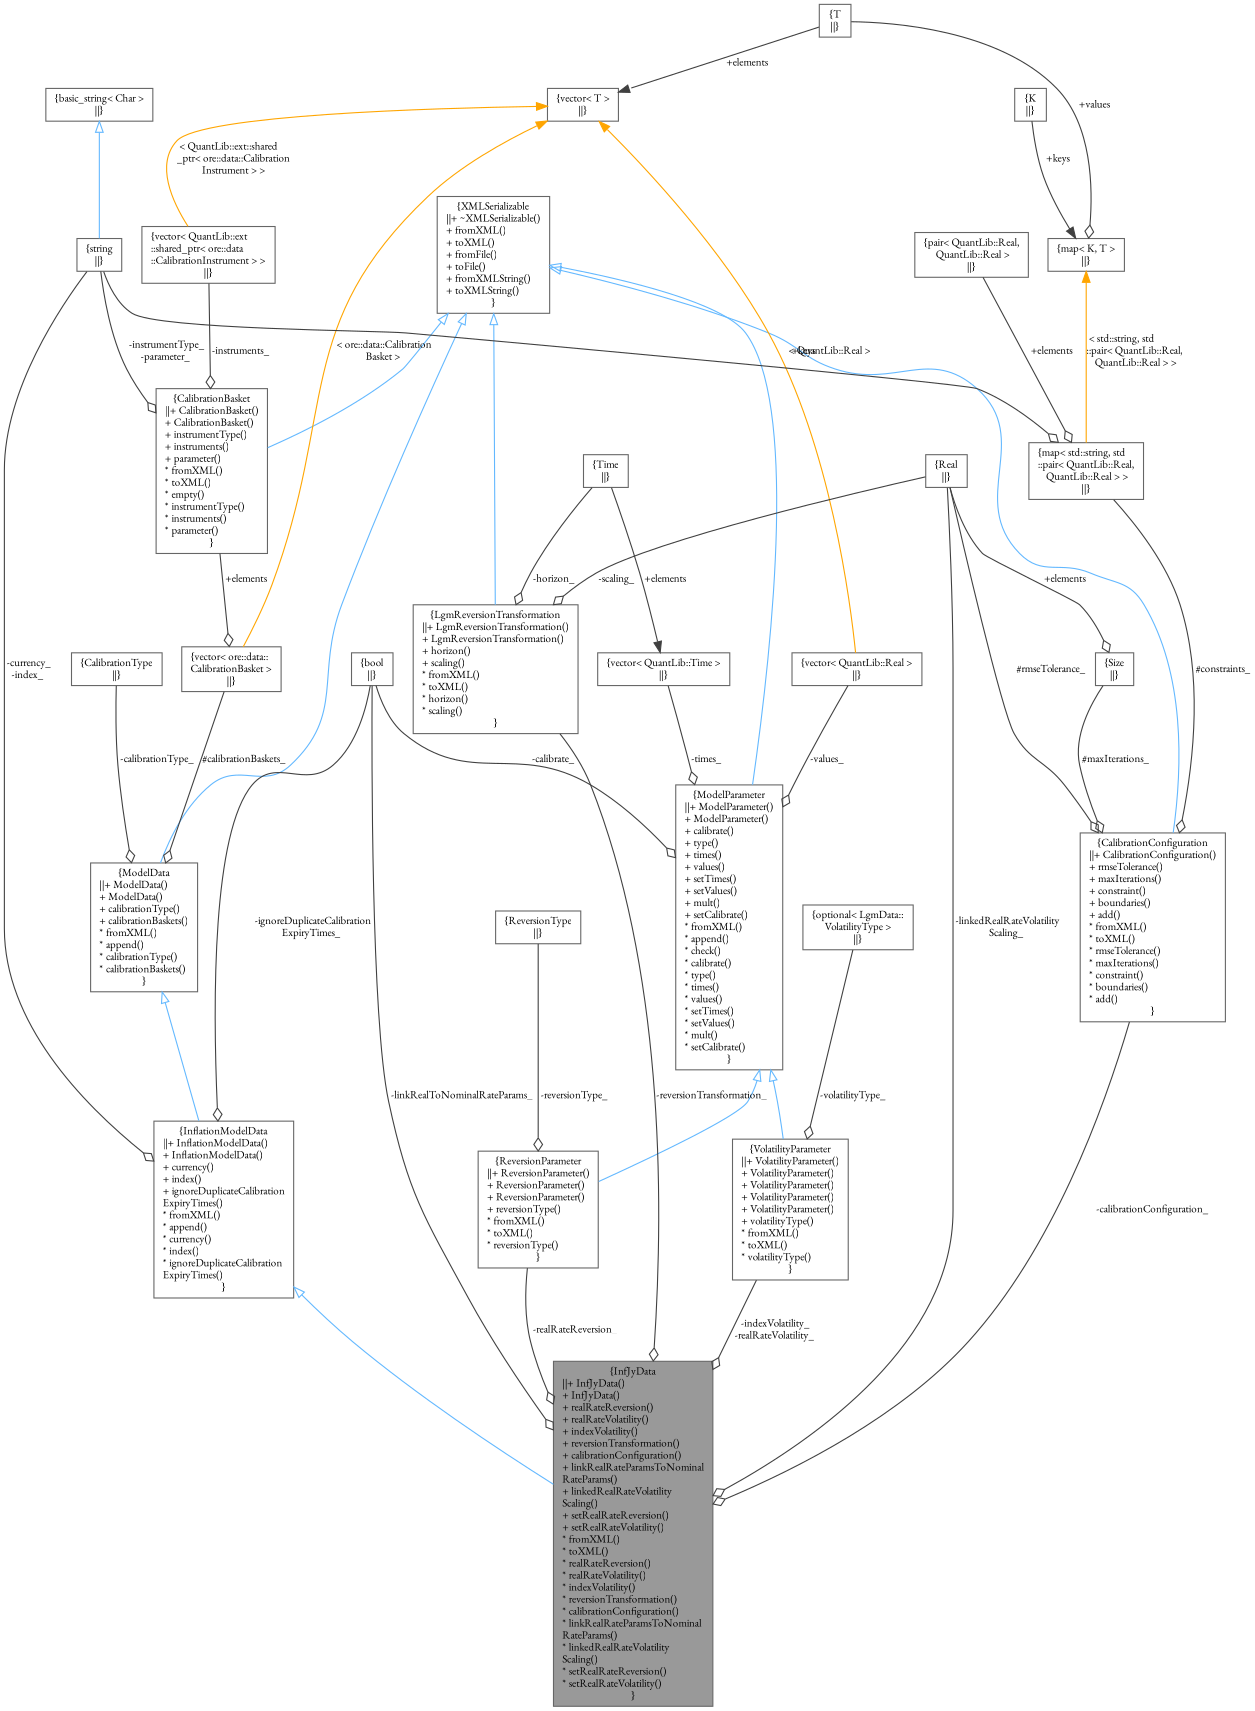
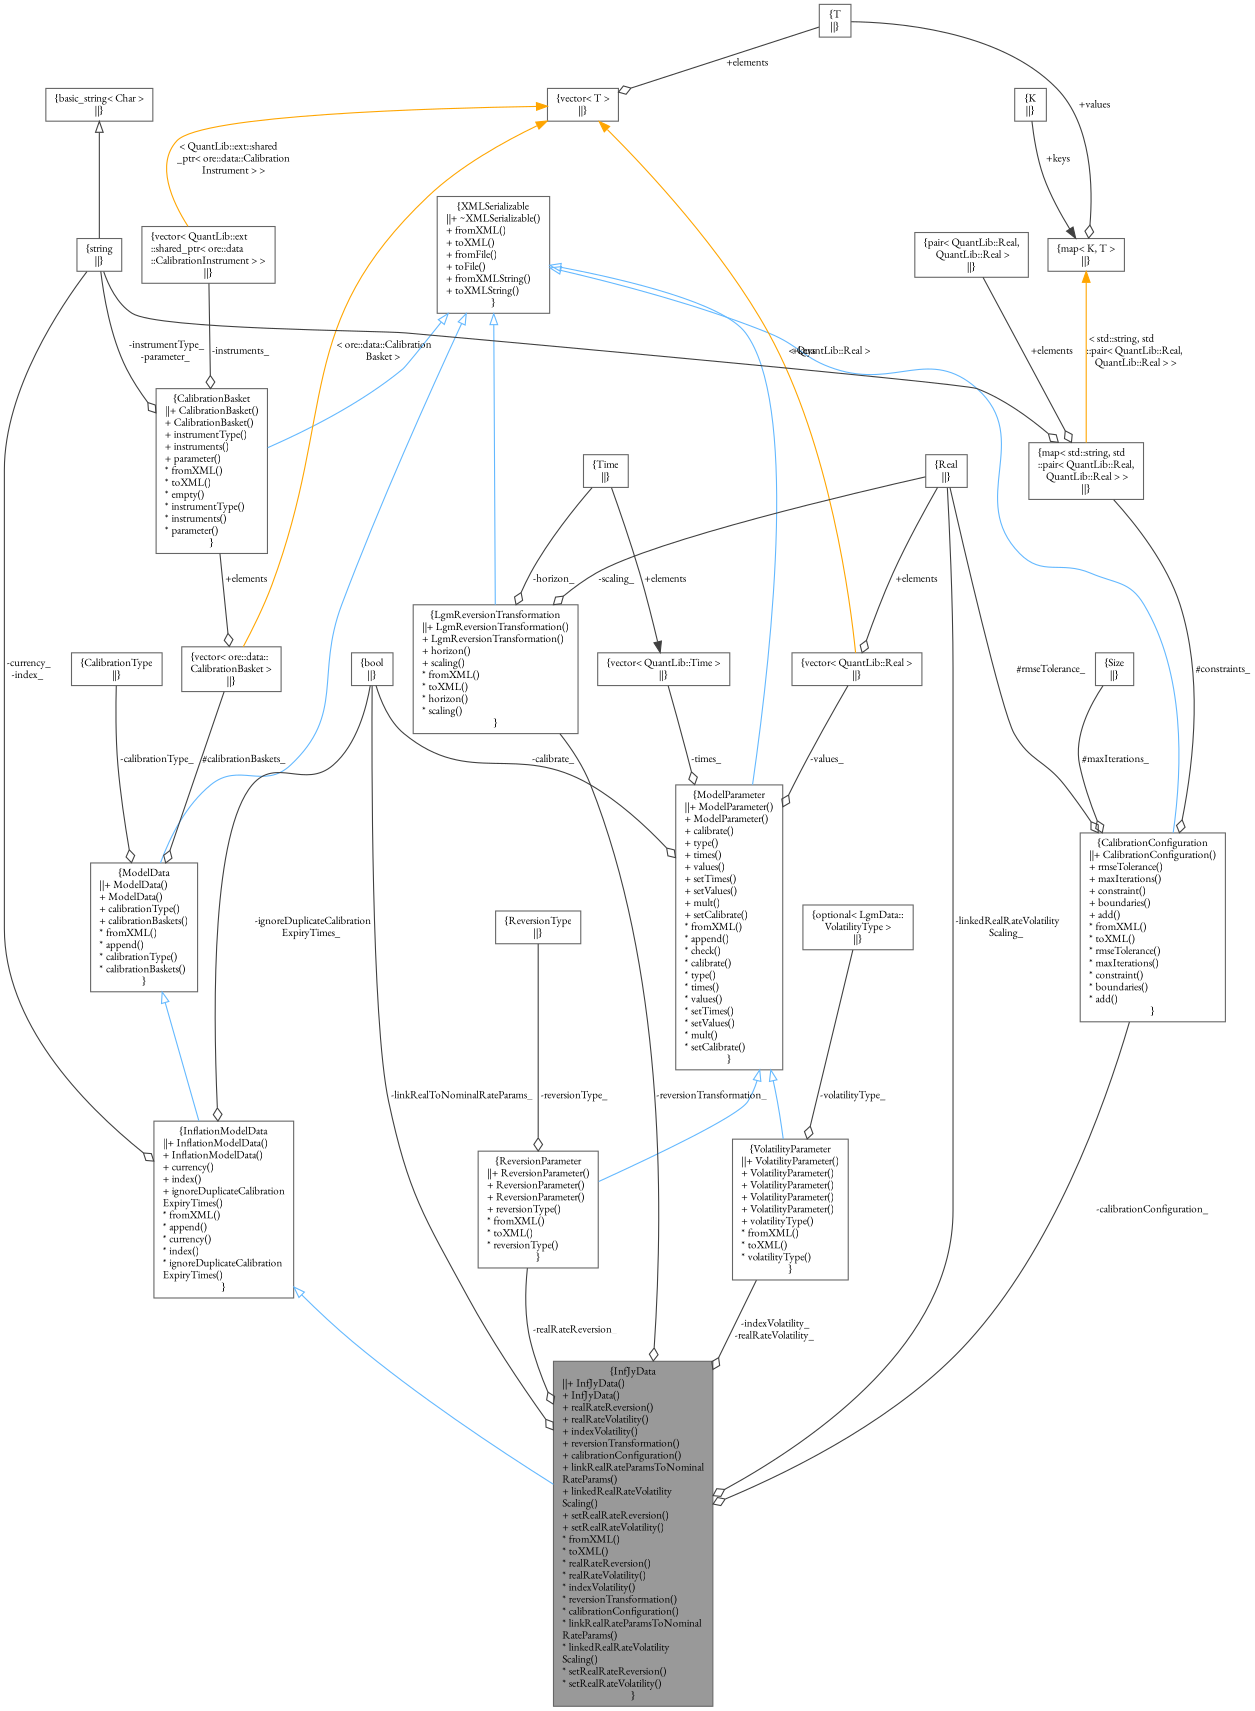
edge "{T ||}" -> "{vector< T > ||}": arrowhead normal -> odiamond
edge "{string ||}" -> "{basic_string< Char > ||}": color steelblue1 -> grey25
edge "{Real ||}" -> "{Size ||}": now "{Real ||}" -> "{vector< QuantLib::Real > ||}"
